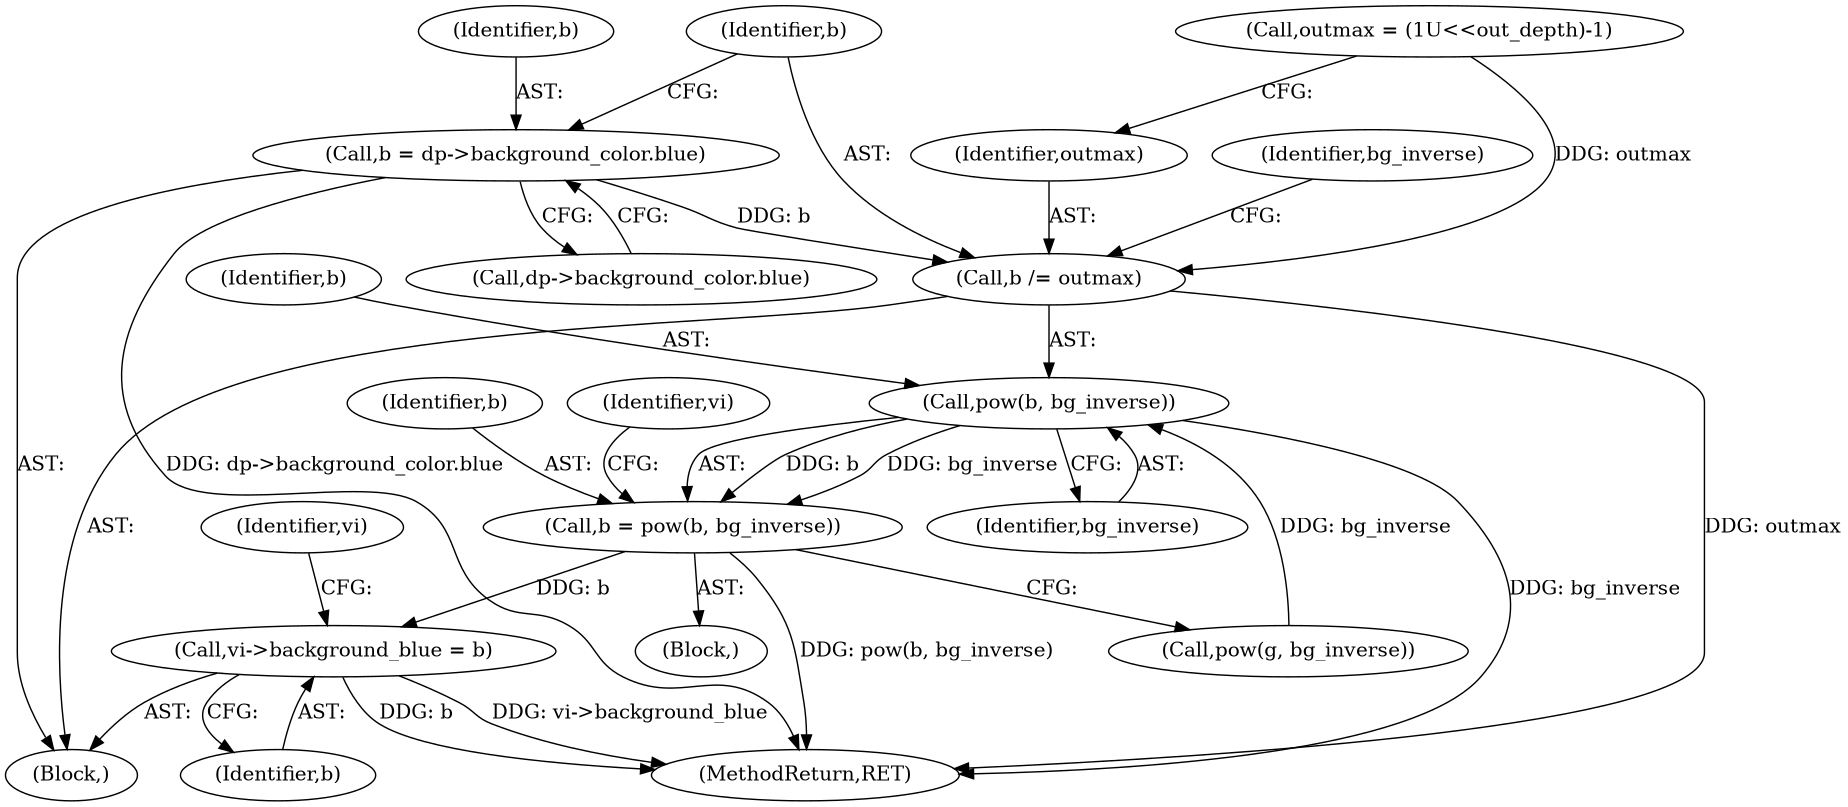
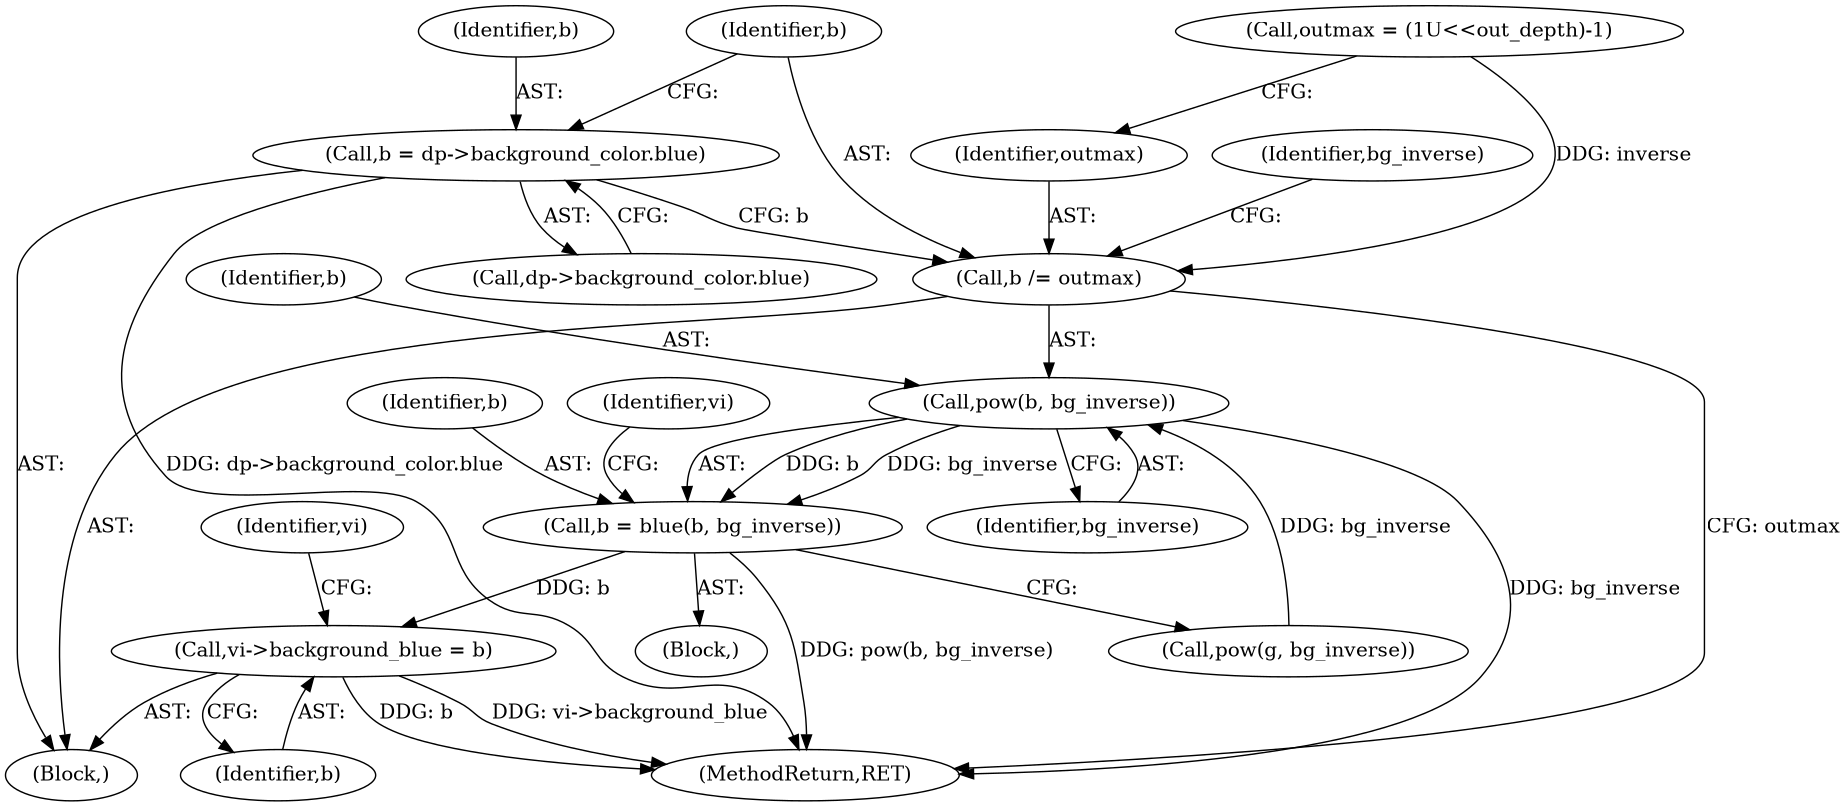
edge "(Call,outmax = (1U<<out_depth)-1)" -> "(Call,b /= outmax)": label "DDG: outmax" -> "DDG: inverse"
edge "(Call,b = dp->background_color.blue)" -> "(Call,dp->background_color.blue)": label "CFG: " -> "AST: "
edge "(Call,b = dp->background_color.blue)" -> "(Call,b /= outmax)": label "DDG: b" -> "CFG: b"
node "(Call,b = pow(b, bg_inverse))": label "(Call,b = pow(b, bg_inverse))" -> "(Call,b = blue(b, bg_inverse))"
edge "(Call,b /= outmax)" -> "(MethodReturn,RET)": label "DDG: outmax" -> "CFG: outmax"
